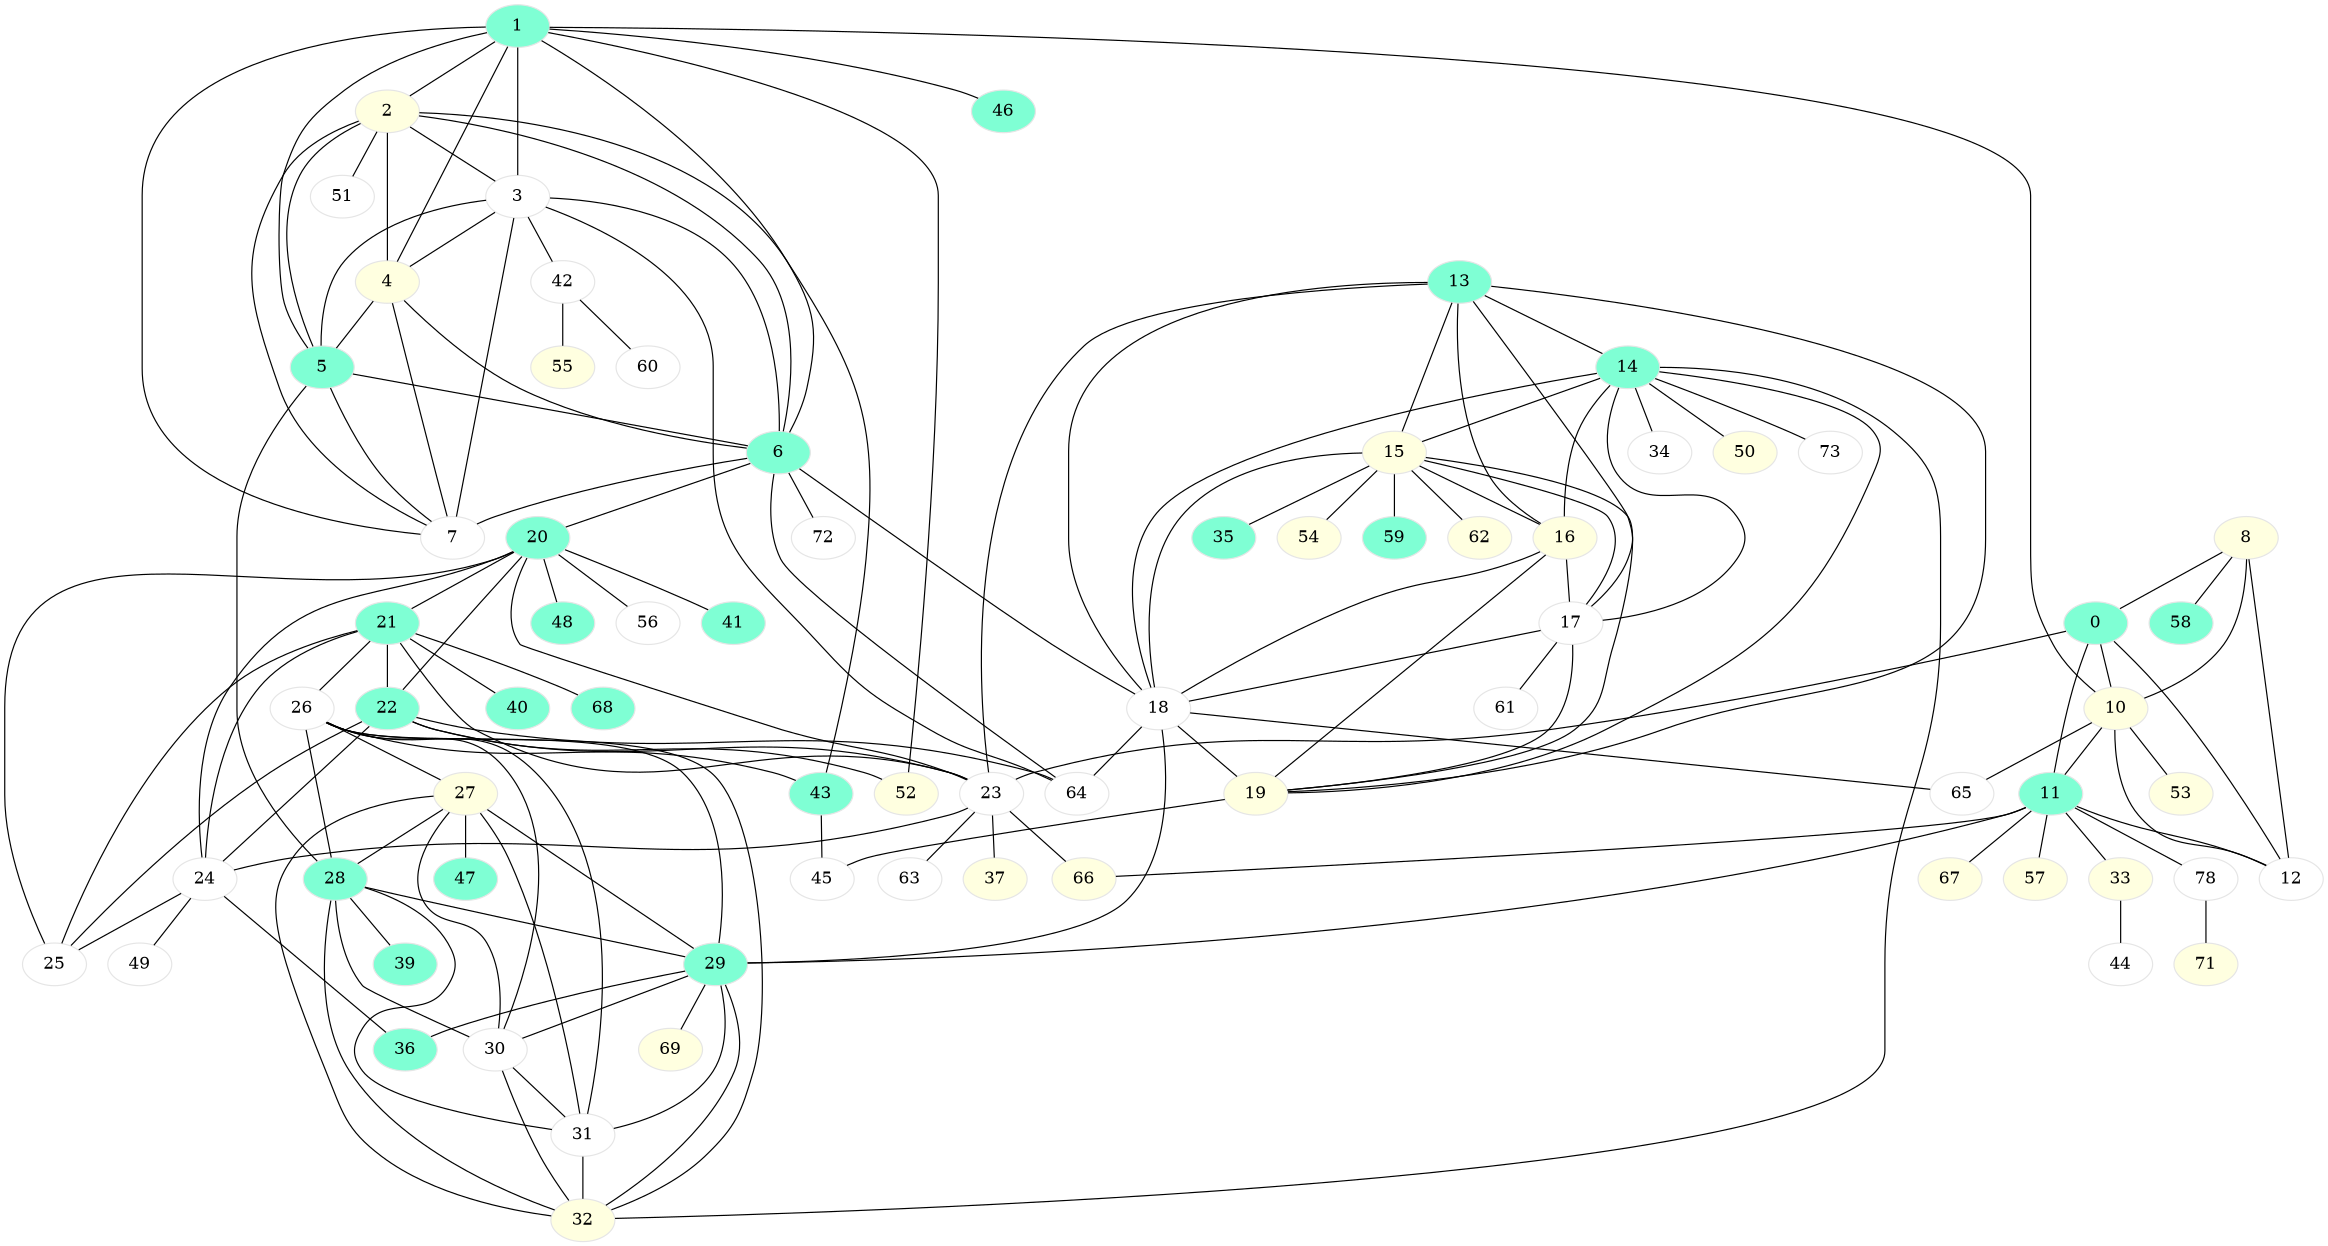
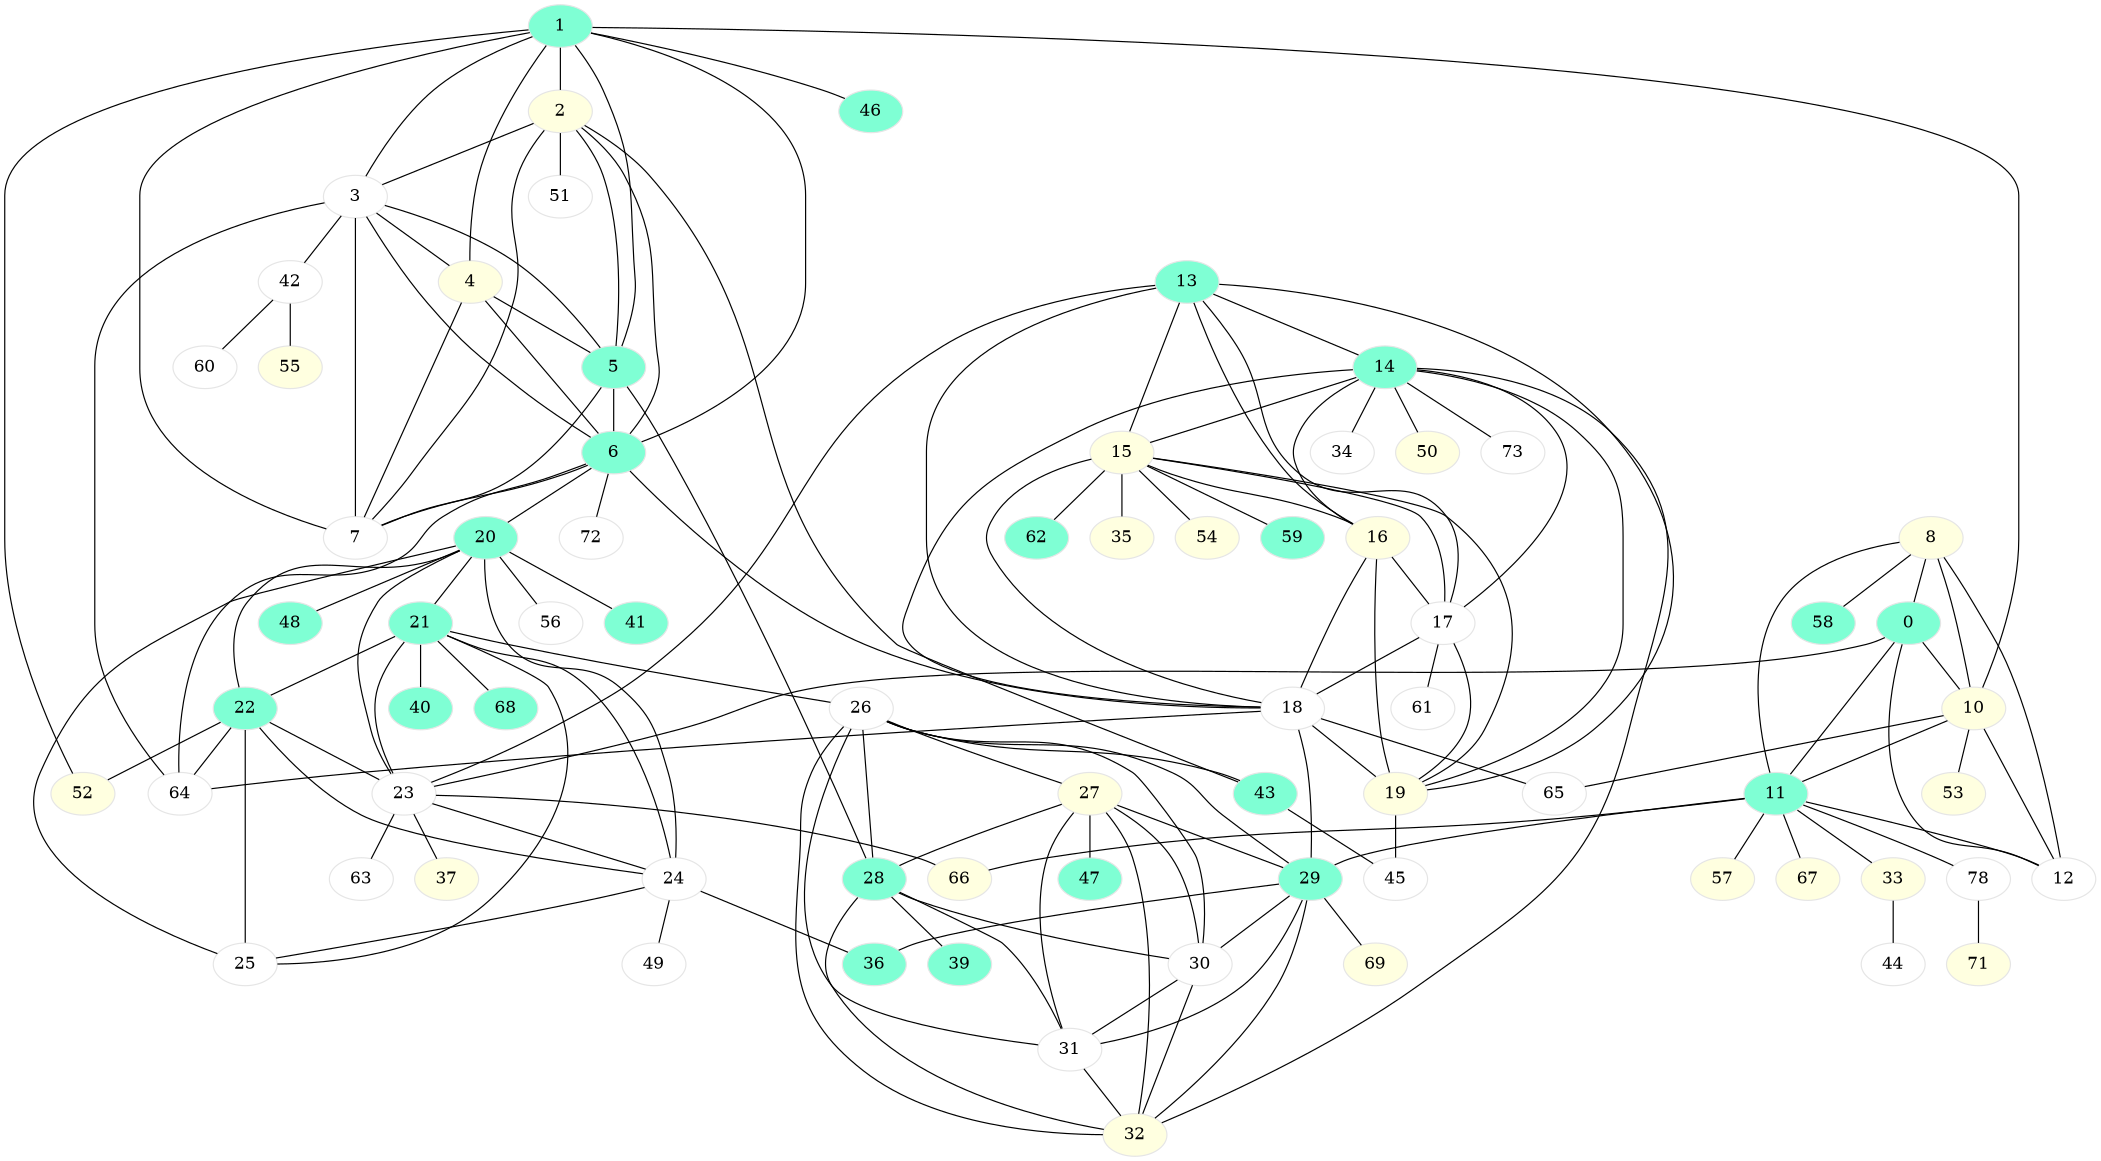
edge "2" -- "4": removed
node "35": fillcolor aquamarine -> lightyellow
node "62": fillcolor lightyellow -> aquamarine
edge "8" -- "11": added
edge "28" -- "29": removed
